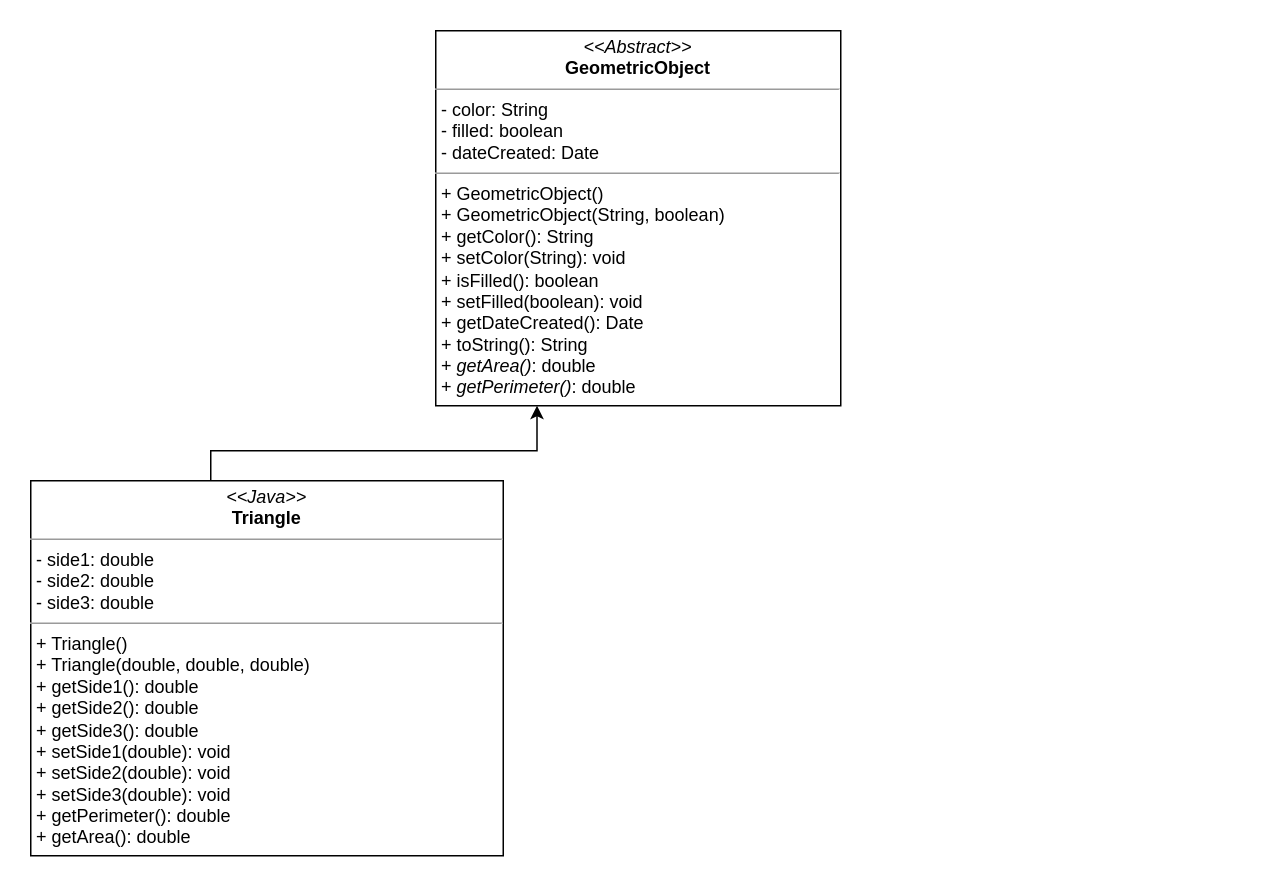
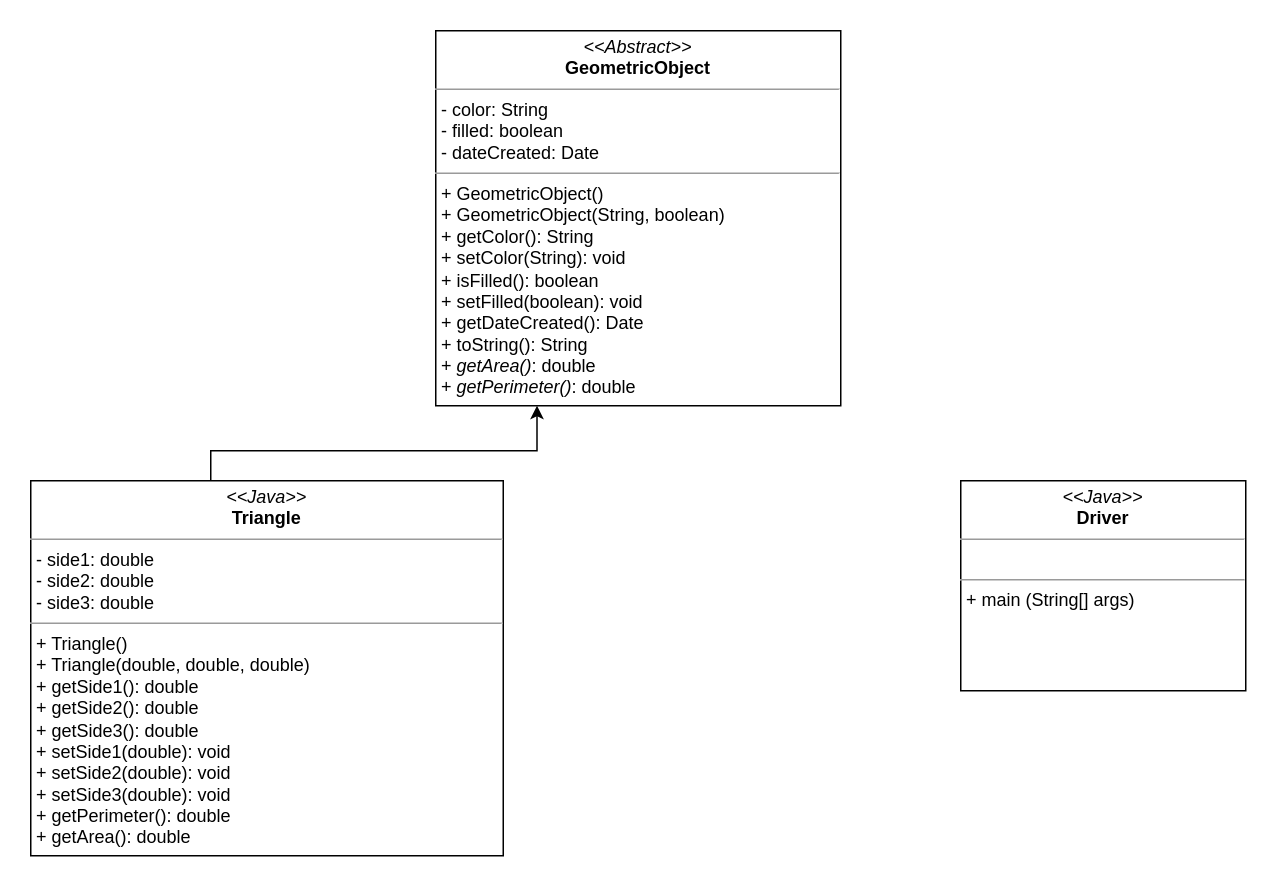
node "<<Java>> Driver + main (String[] args)": added
